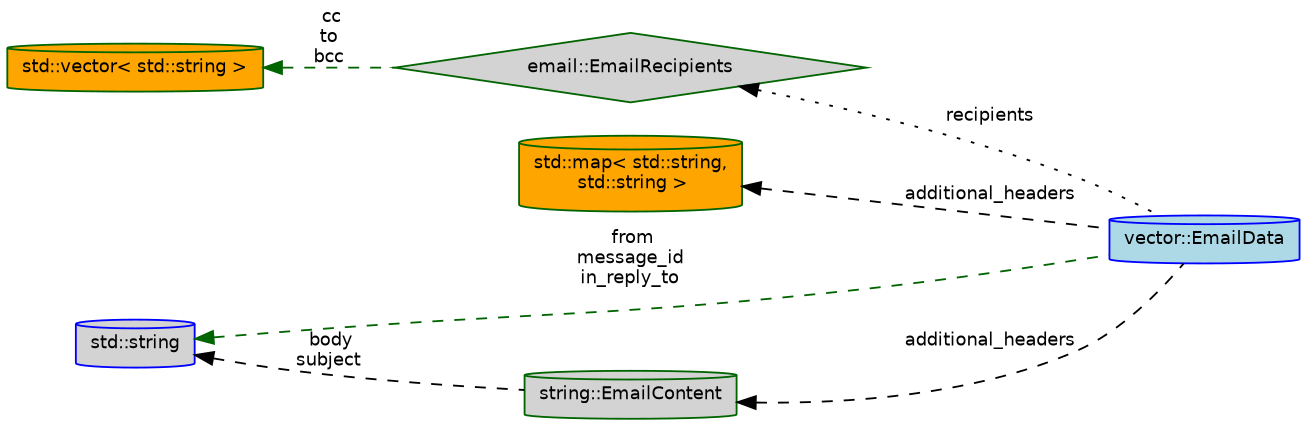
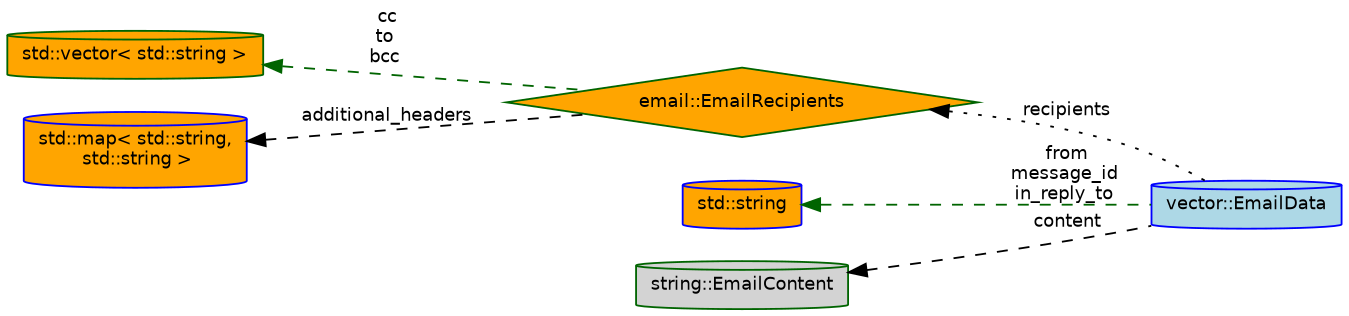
node "email::EmailRecipients": fillcolor lightgrey -> orange
node "std::map< std::string, std::string >": color darkgreen -> blue
edge "vector::EmailData" -> "std::map< std::string, std::string >": now "email::EmailRecipients" -> "std::map< std::string, std::string >"
edge "vector::EmailData" -> "string::EmailContent": label " additional_headers" -> " content"
node "std::string": fillcolor lightgrey -> orange
edge "string::EmailContent" -> "std::string": removed, label "body subject"
